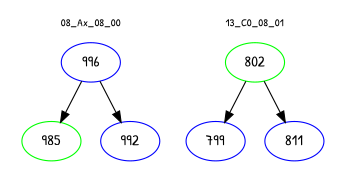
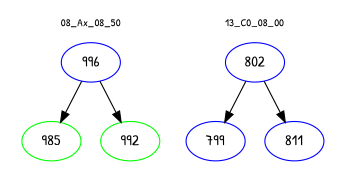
cluster "08_Ax_08_00": label "08_Ax_08_00" -> "08_Ax_08_50"
cluster "13_C0_08_01": label "13_C0_08_01" -> "13_C0_08_00"
node "802": color green -> blue
node "992": color blue -> green
